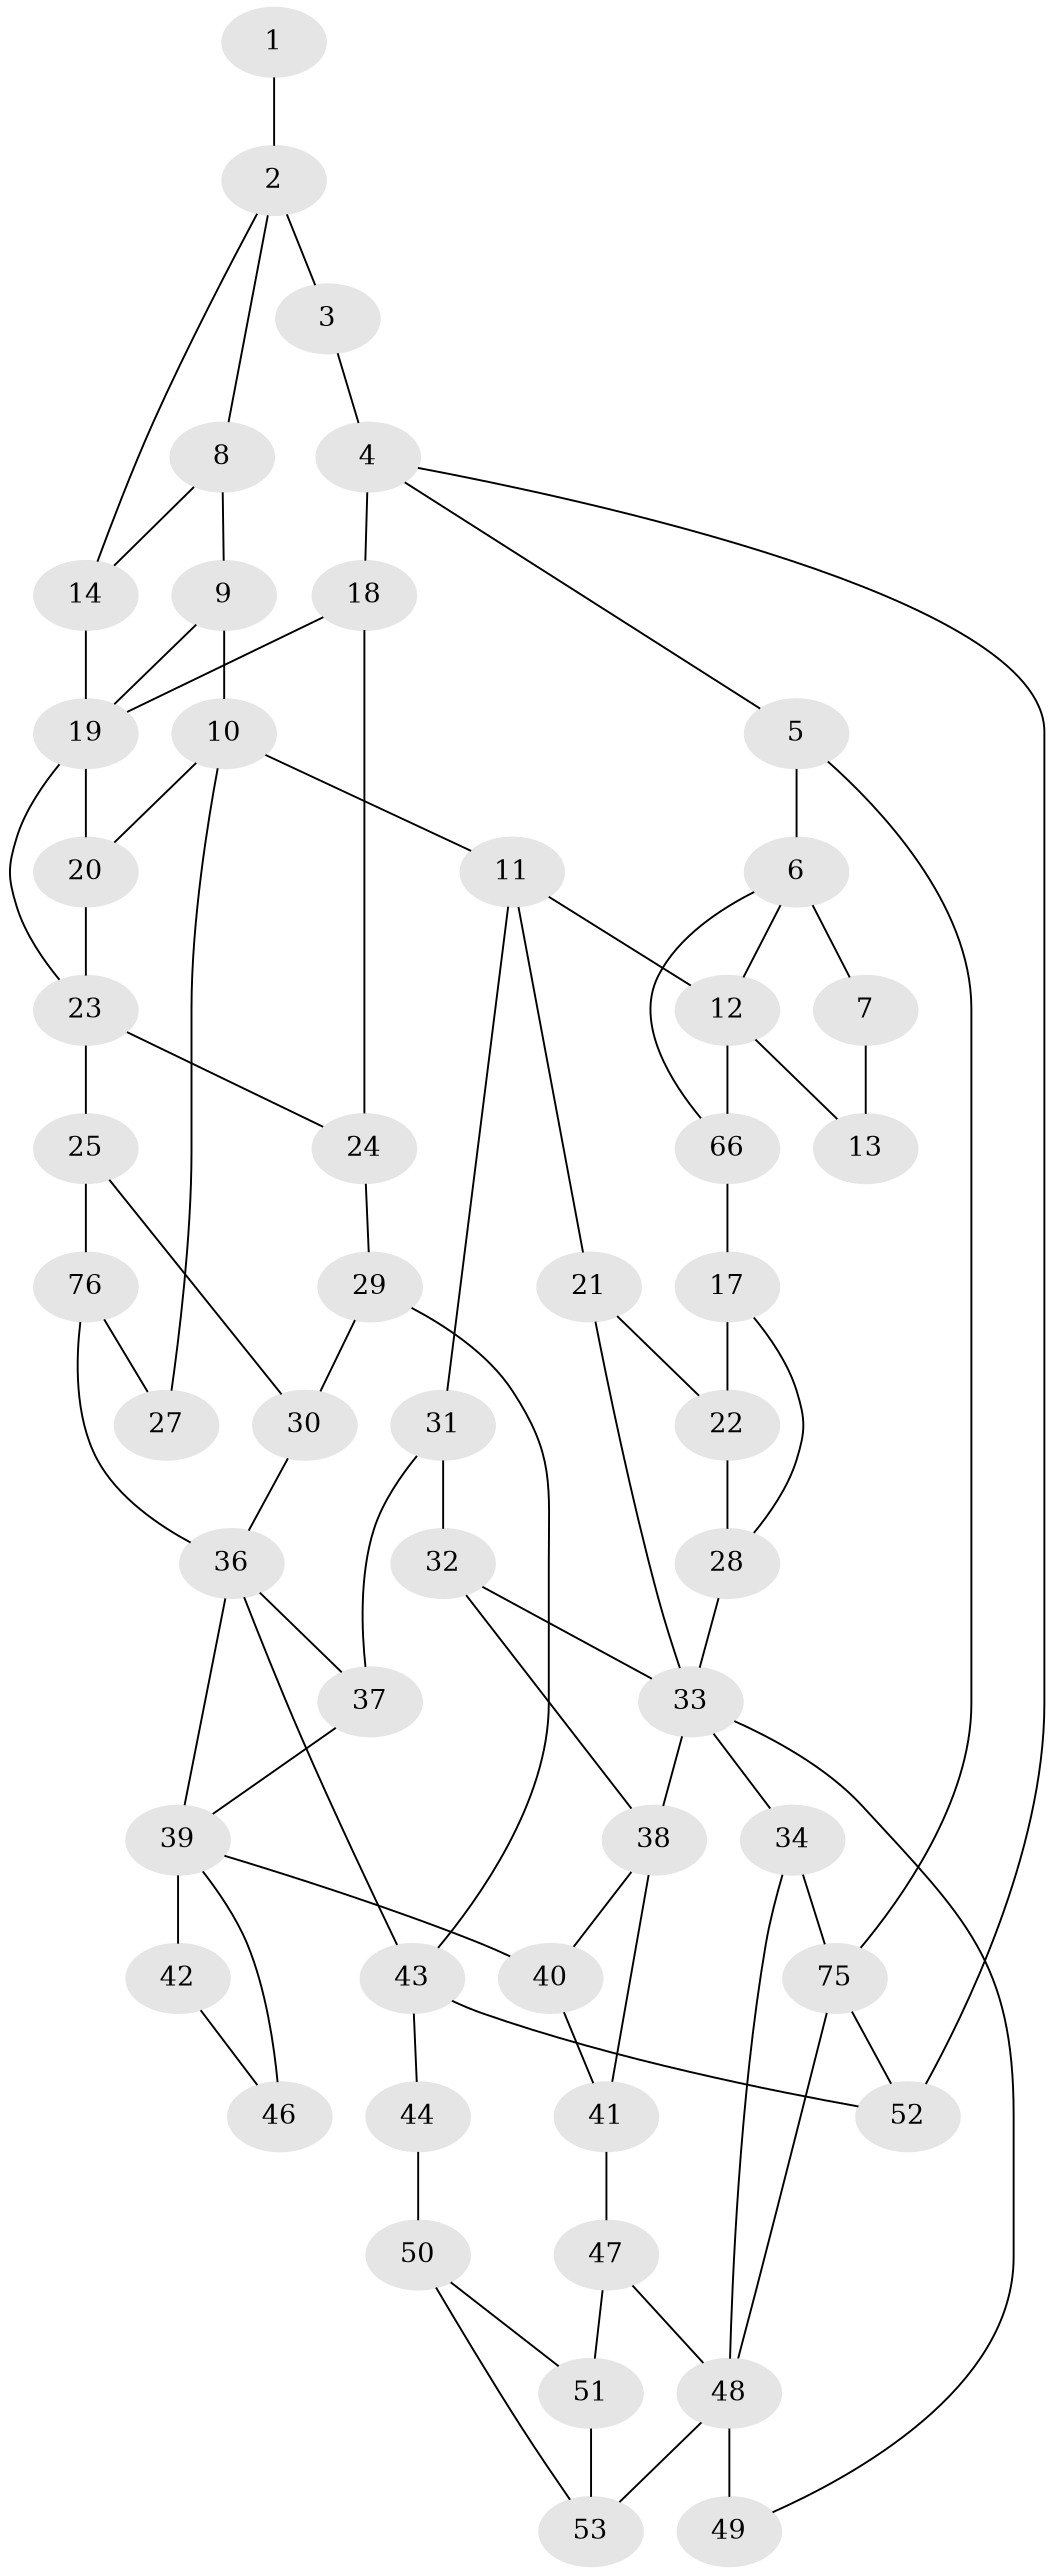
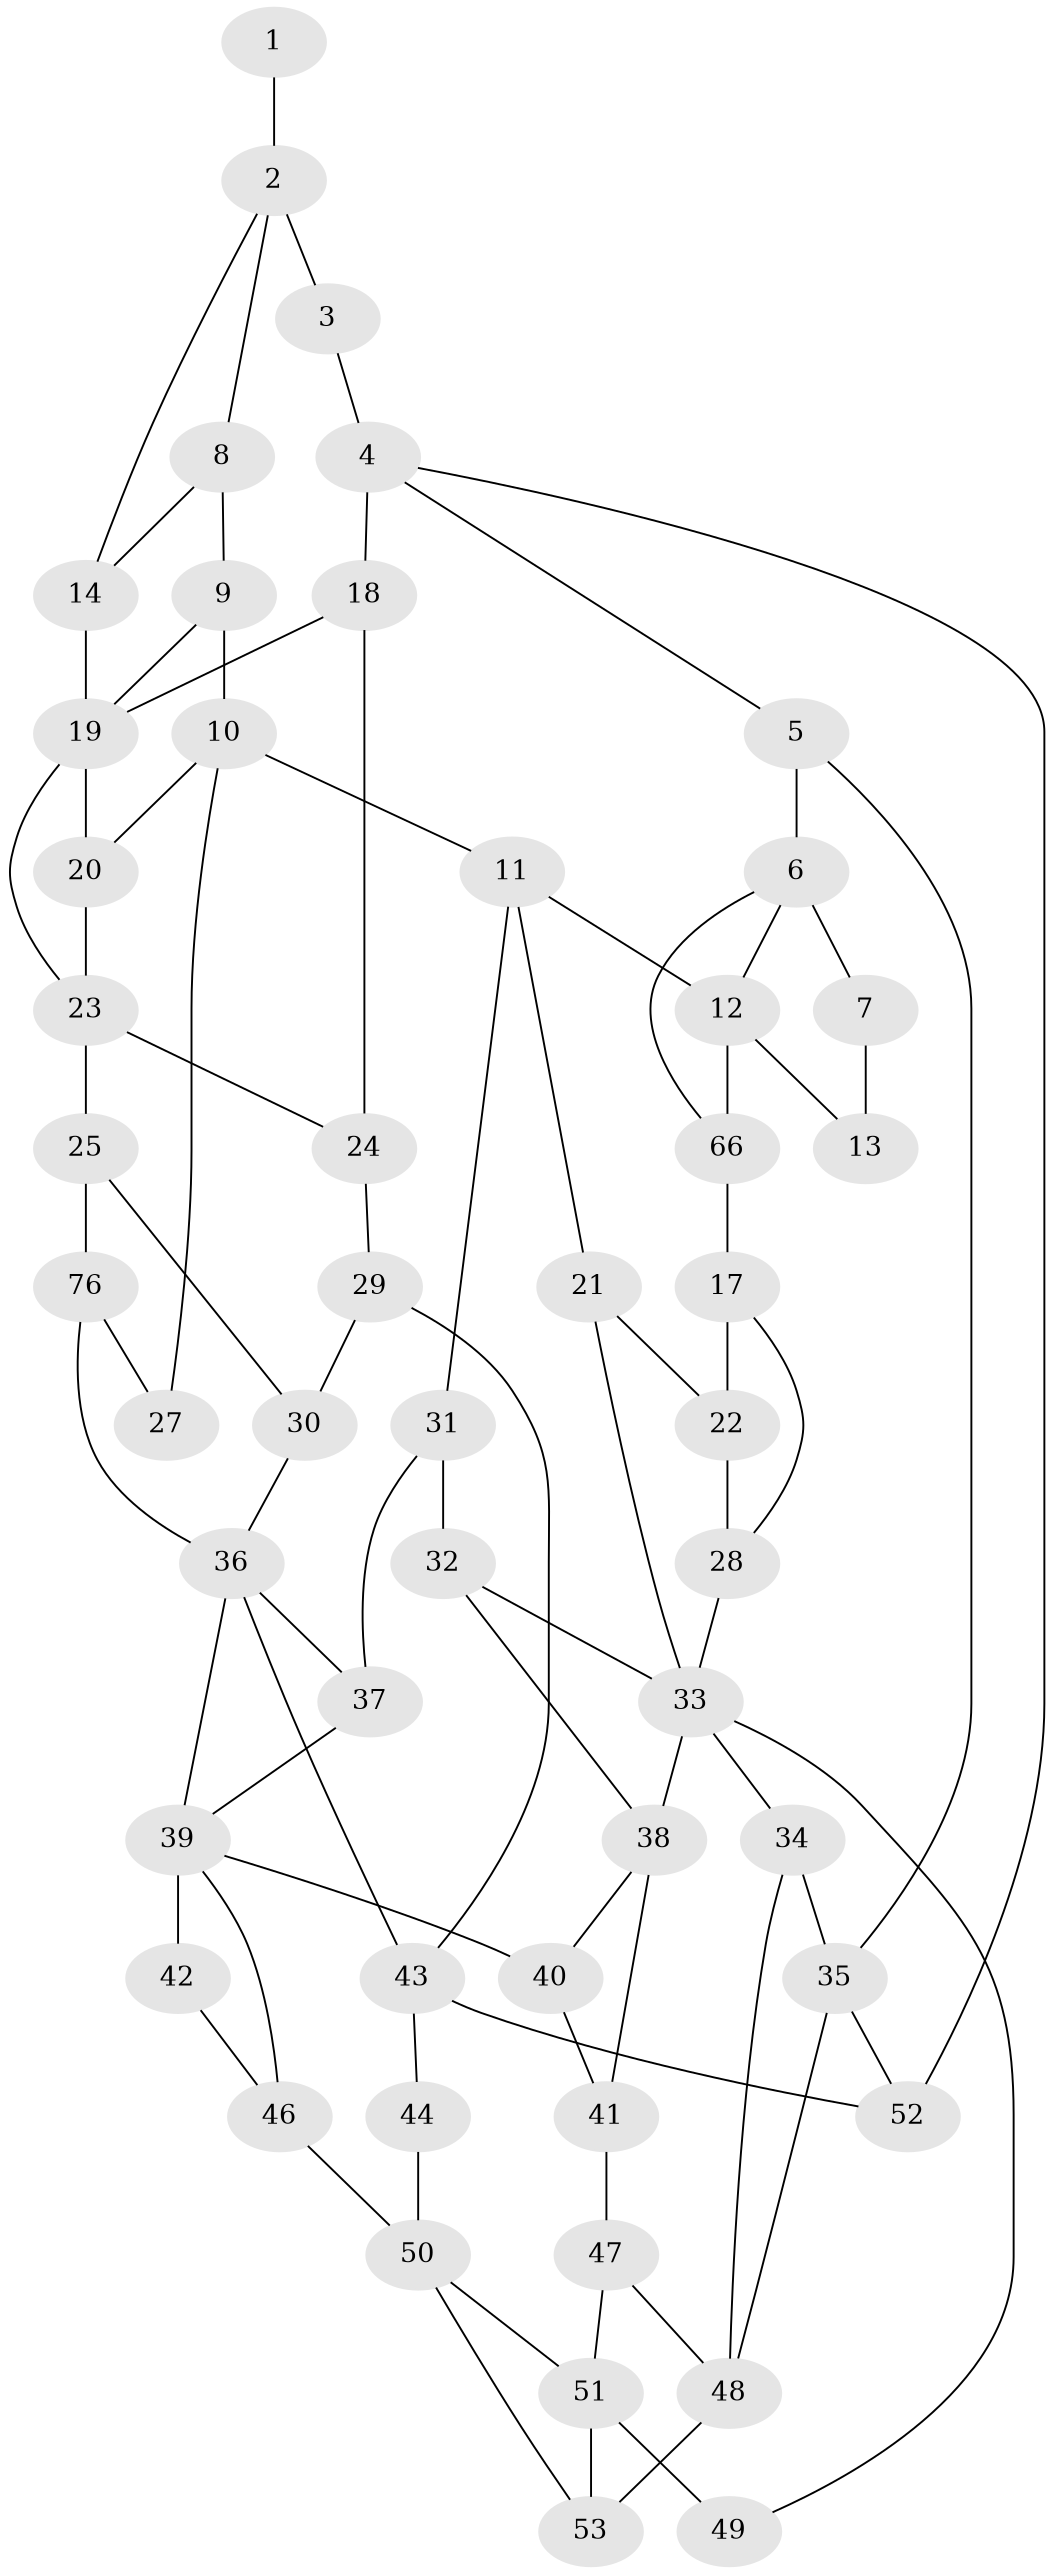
node "75": label "75" -> "35"
edge "46" -- "50": added
edge "48" -- "49": now "51" -- "49"
